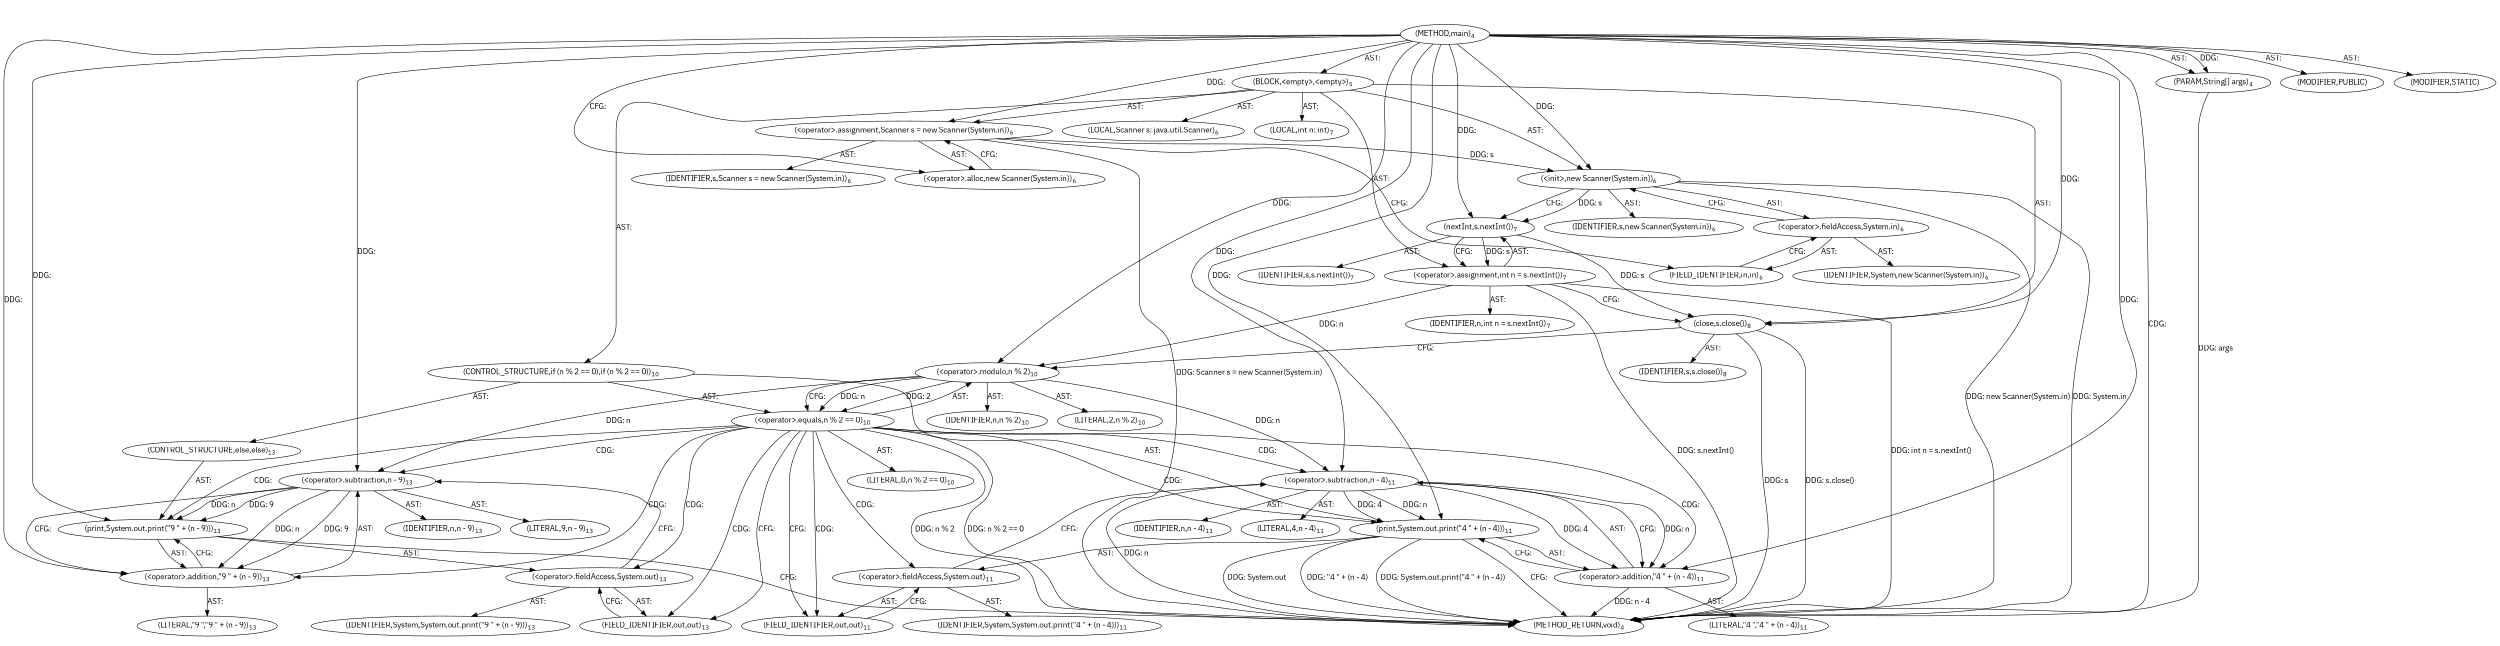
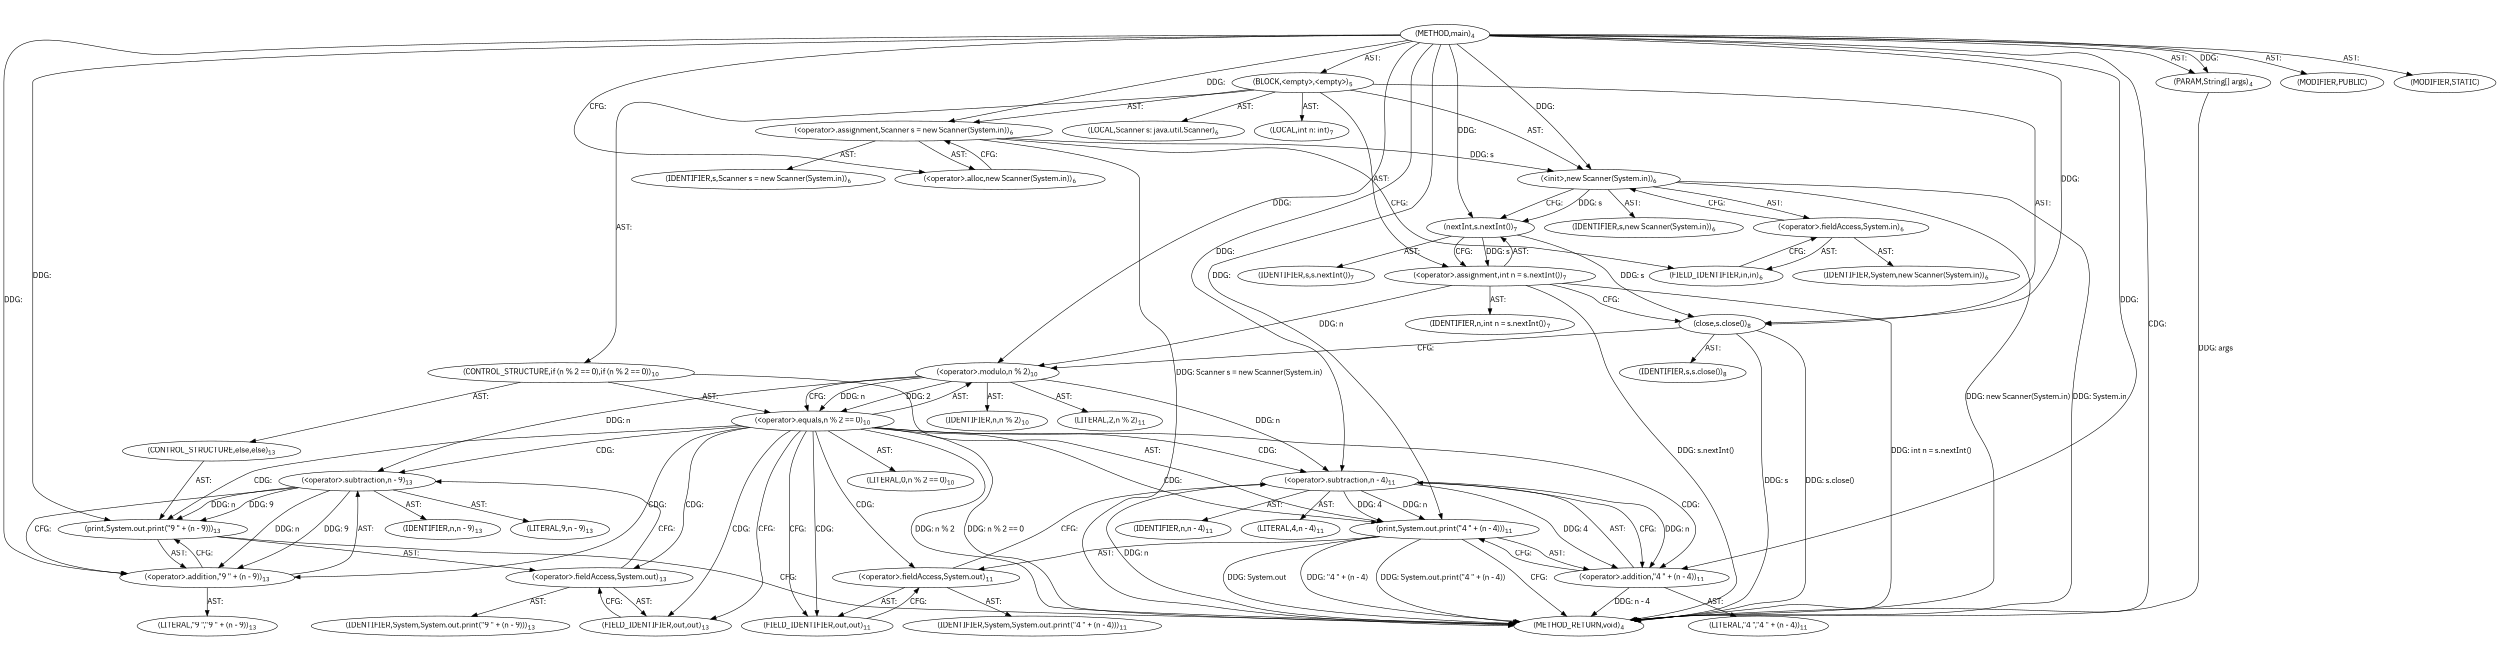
edge "(METHOD,main)" -> "(<operator>.subtraction,n - 9)": removed, label "DDG:"
node "(LITERAL,2,n % 2)": text "10" -> "11"
